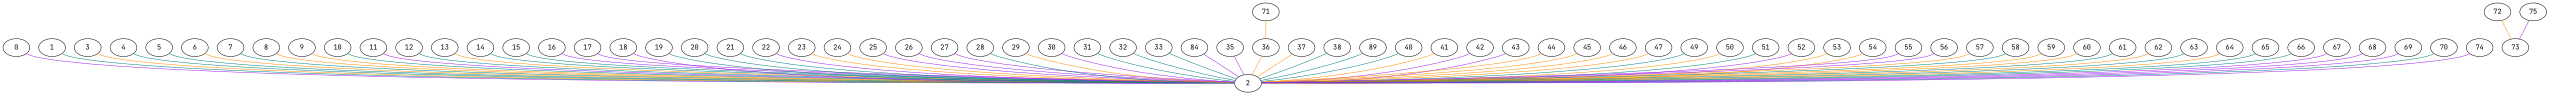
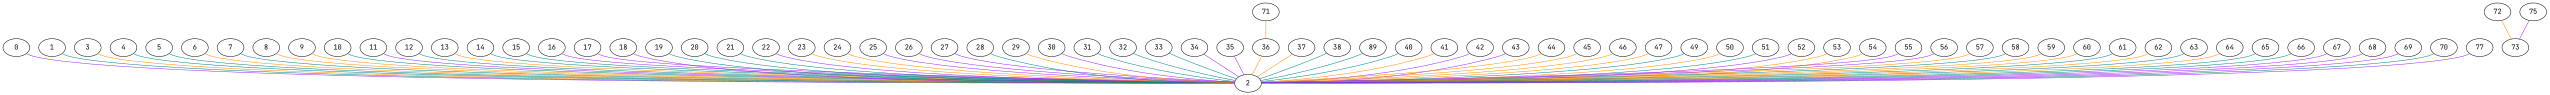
node "84": label "84" -> "34"
node "74": label "74" -> "77"
